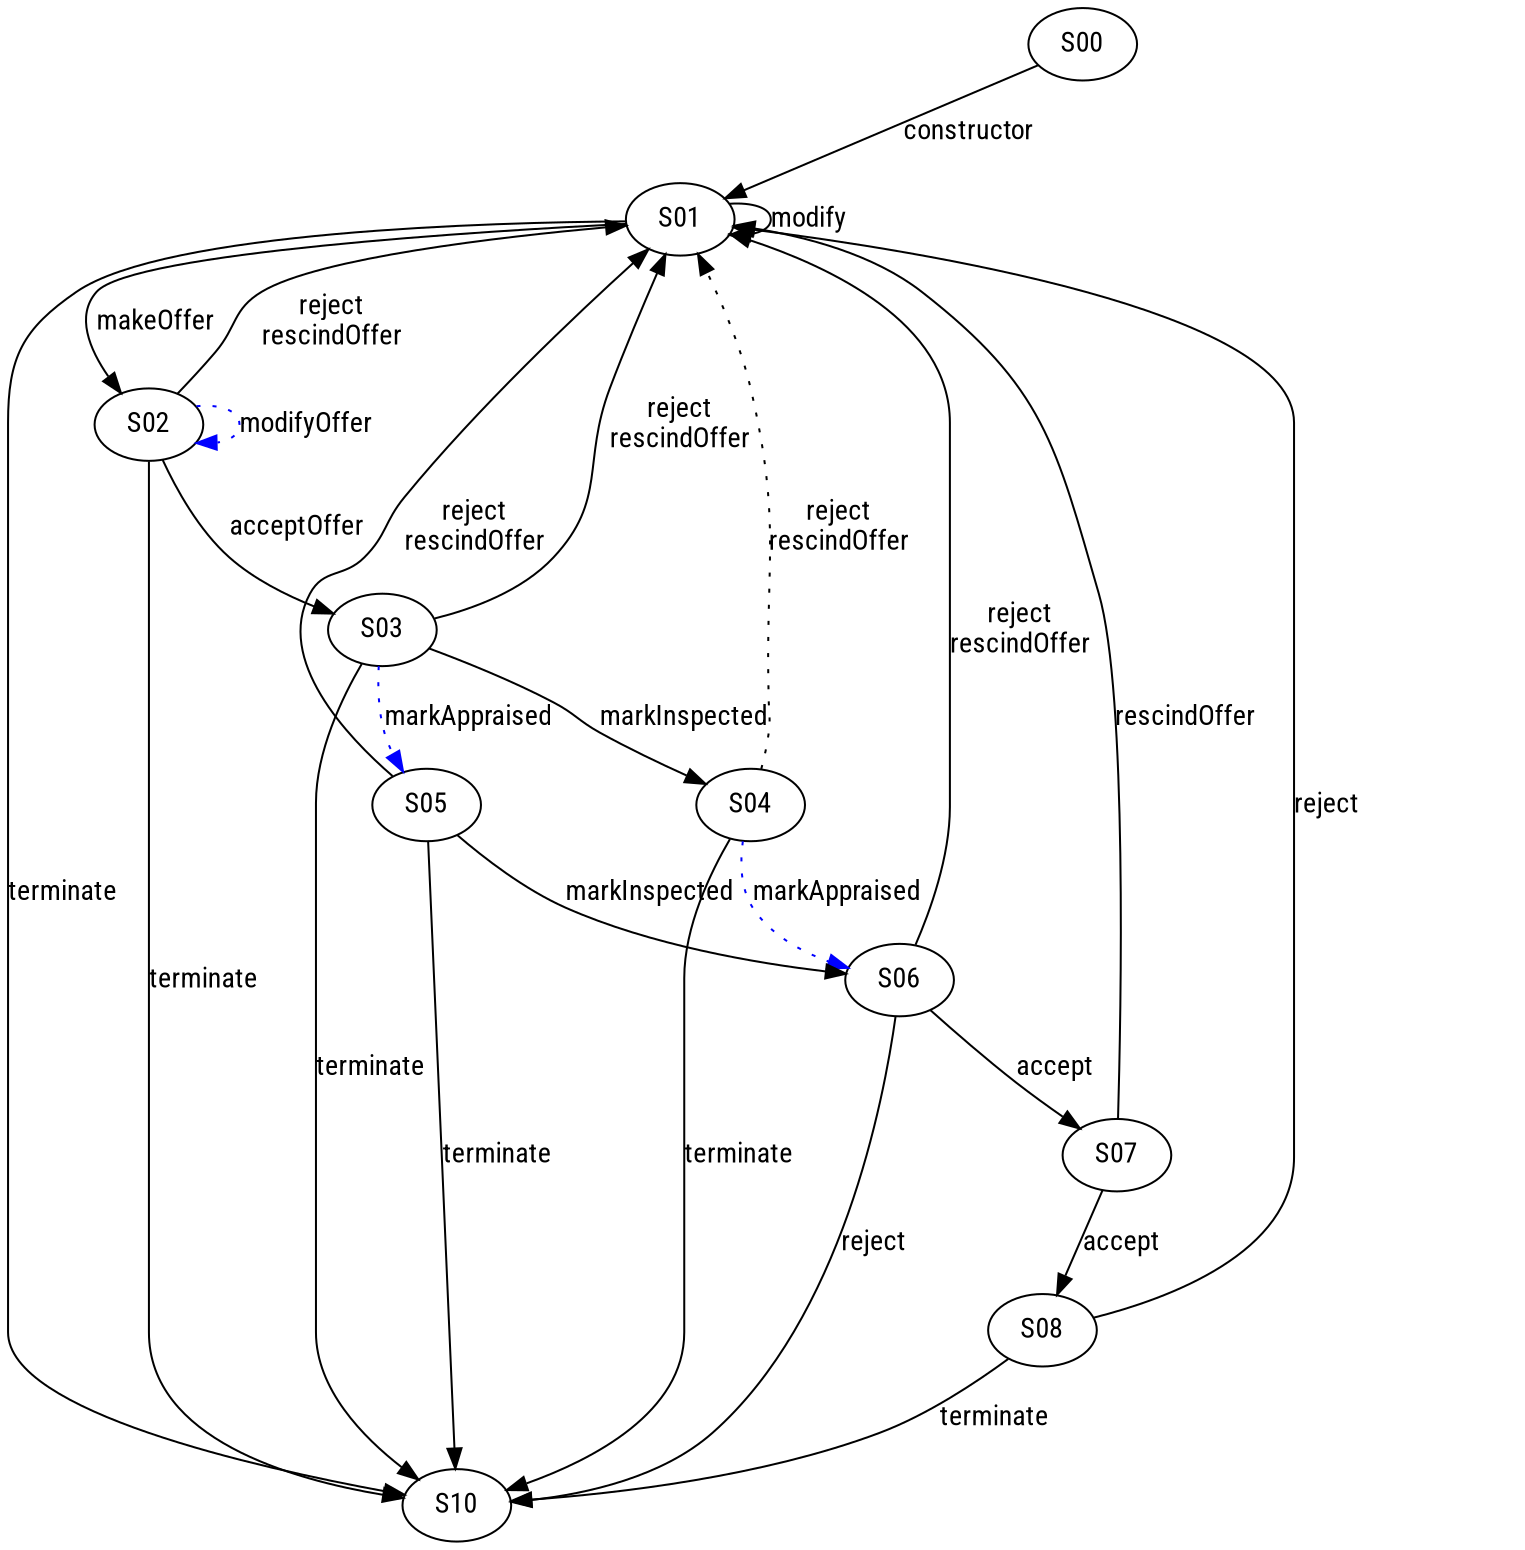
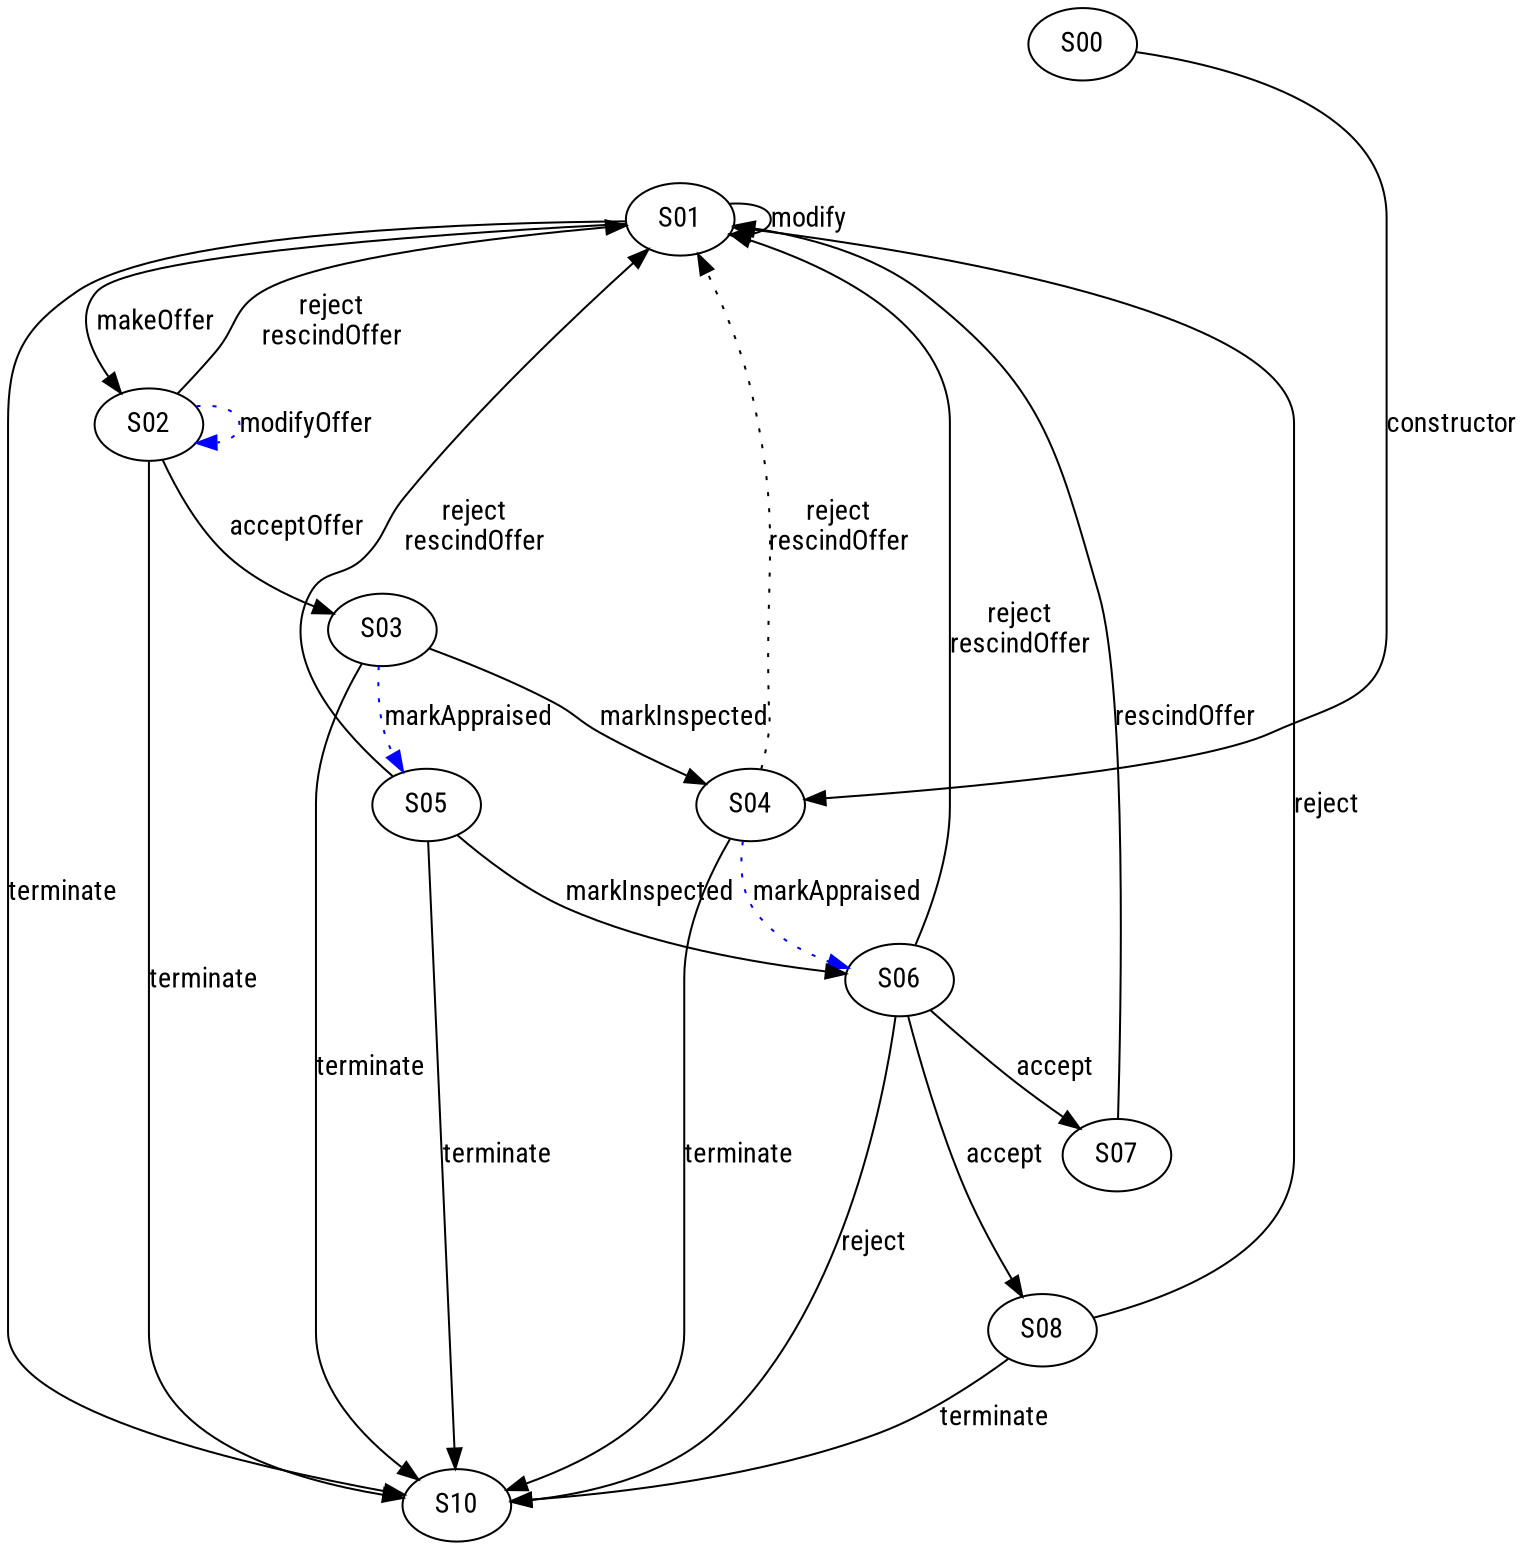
edge "S00" -> "S01": now "S00" -> "S04"
edge "S03" -> "S01": removed, label "reject rescindOffer"
edge "S07" -> "S08": now "S06" -> "S08"
